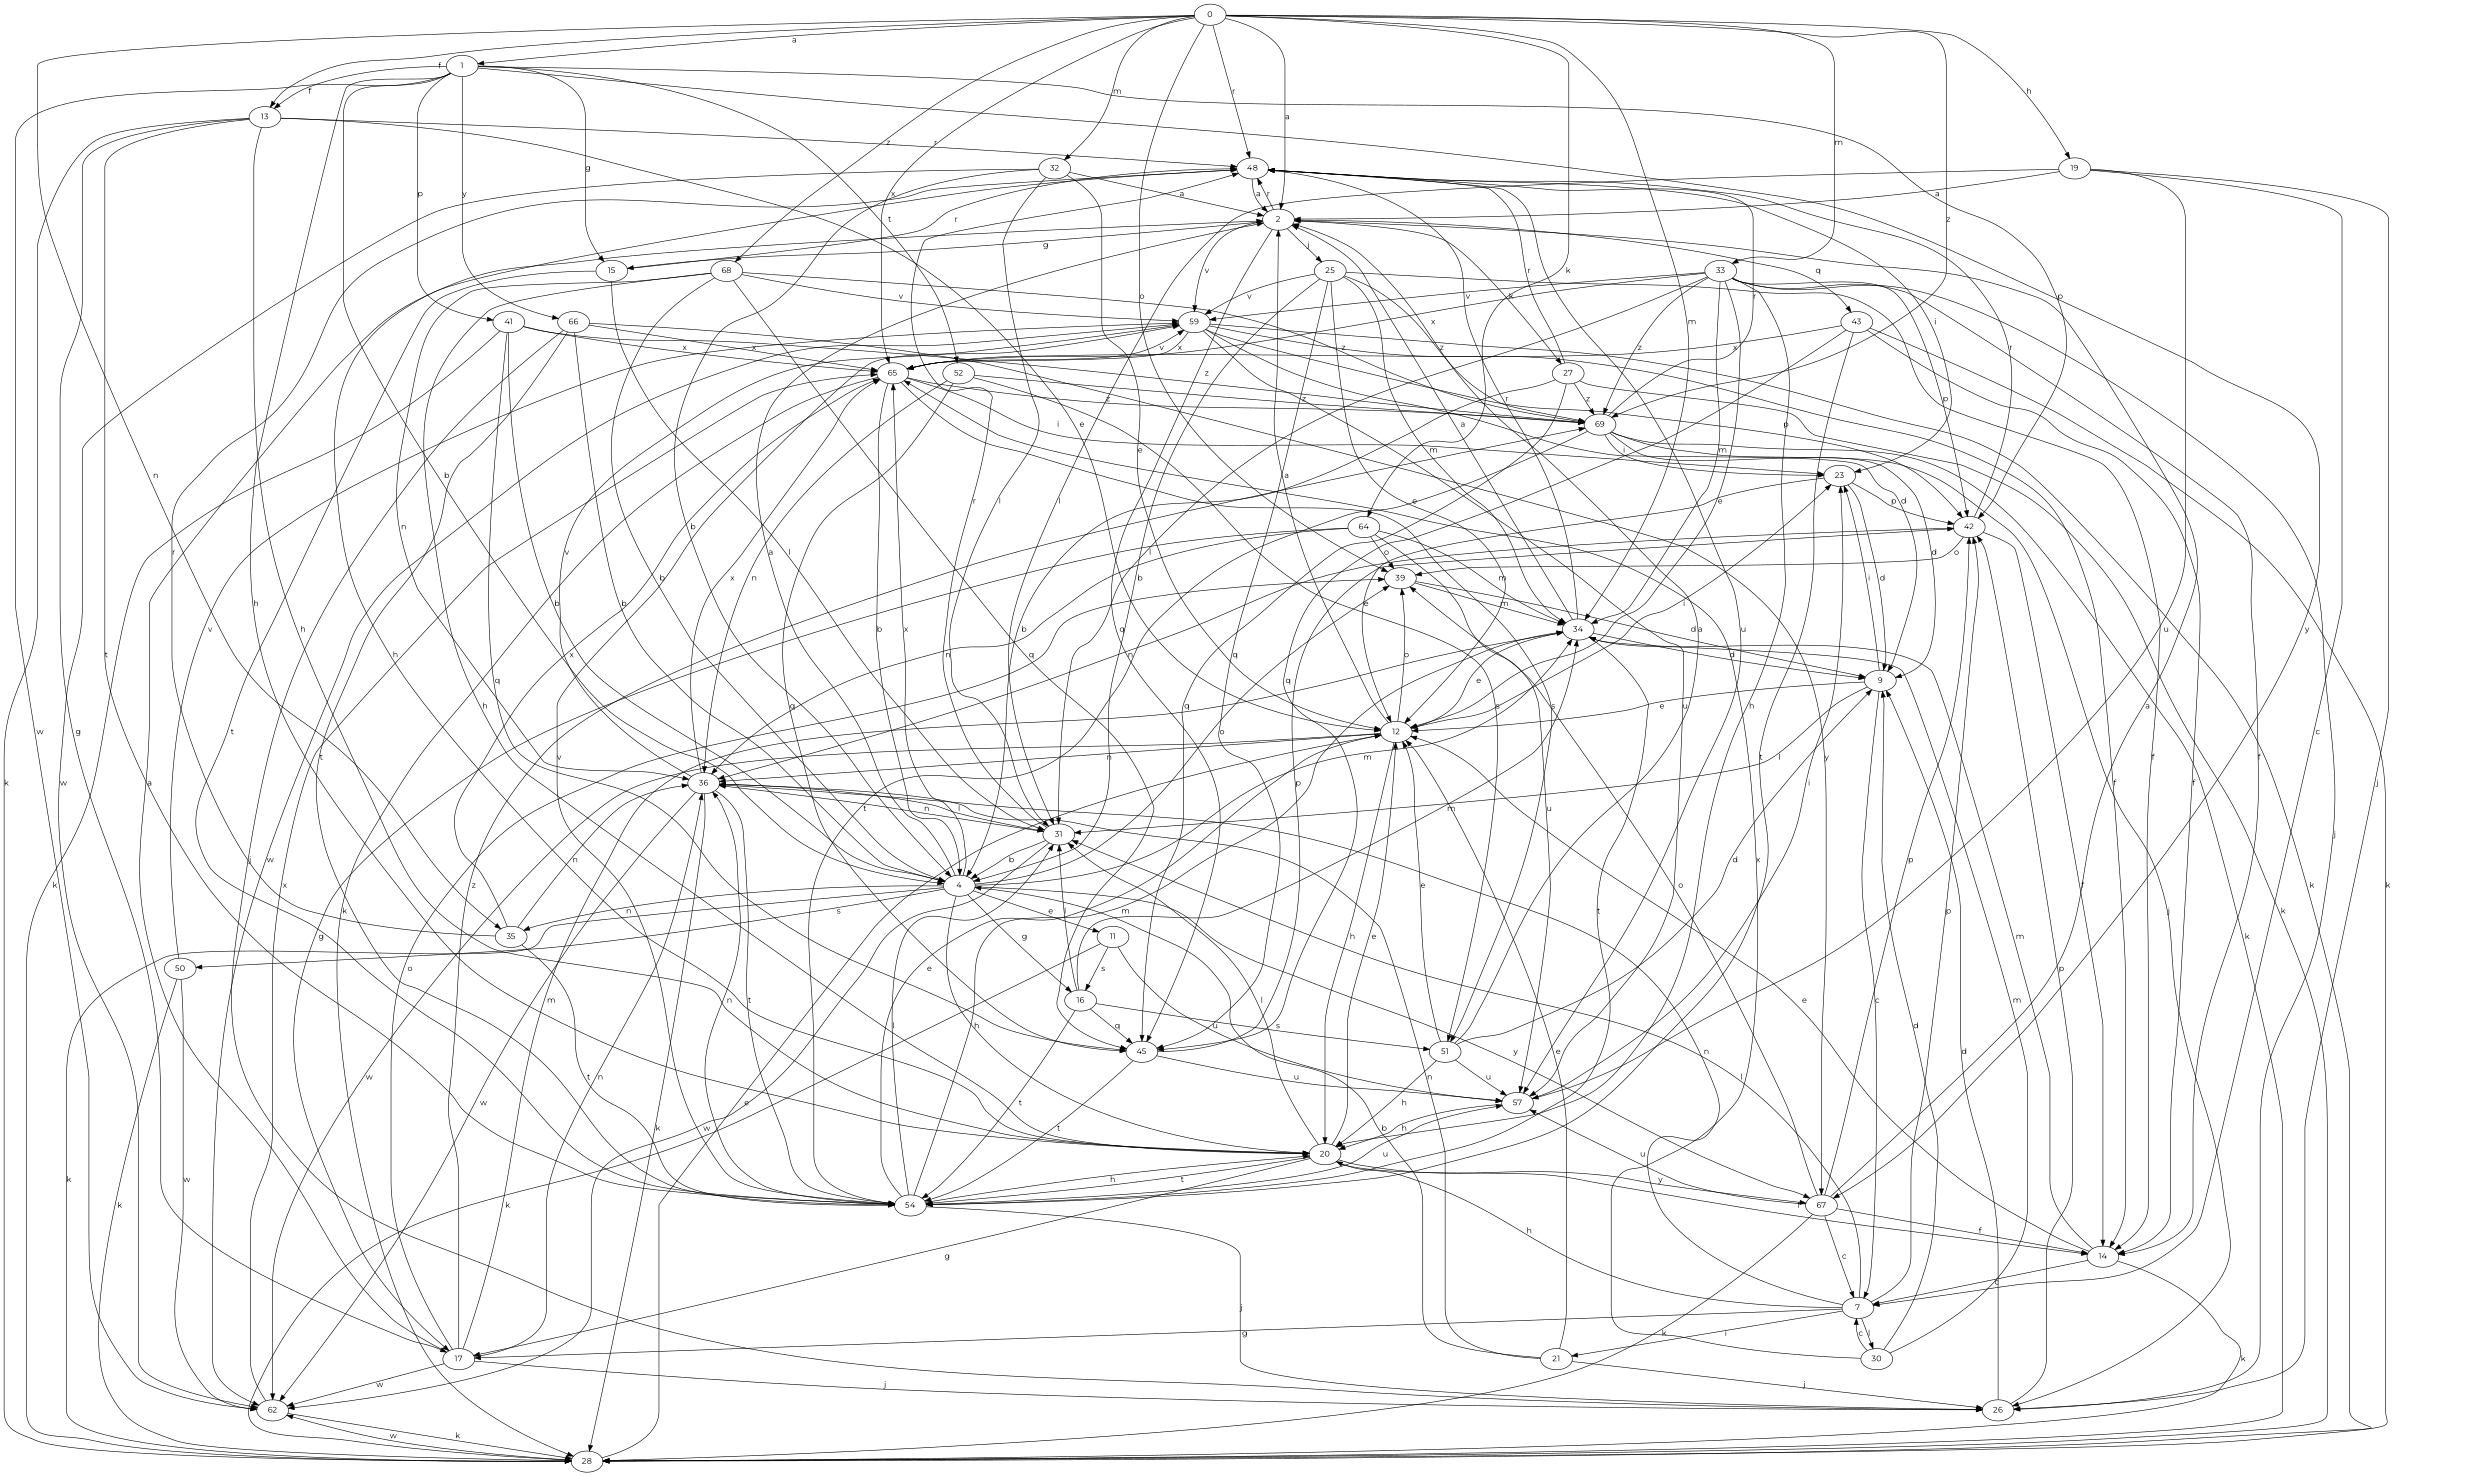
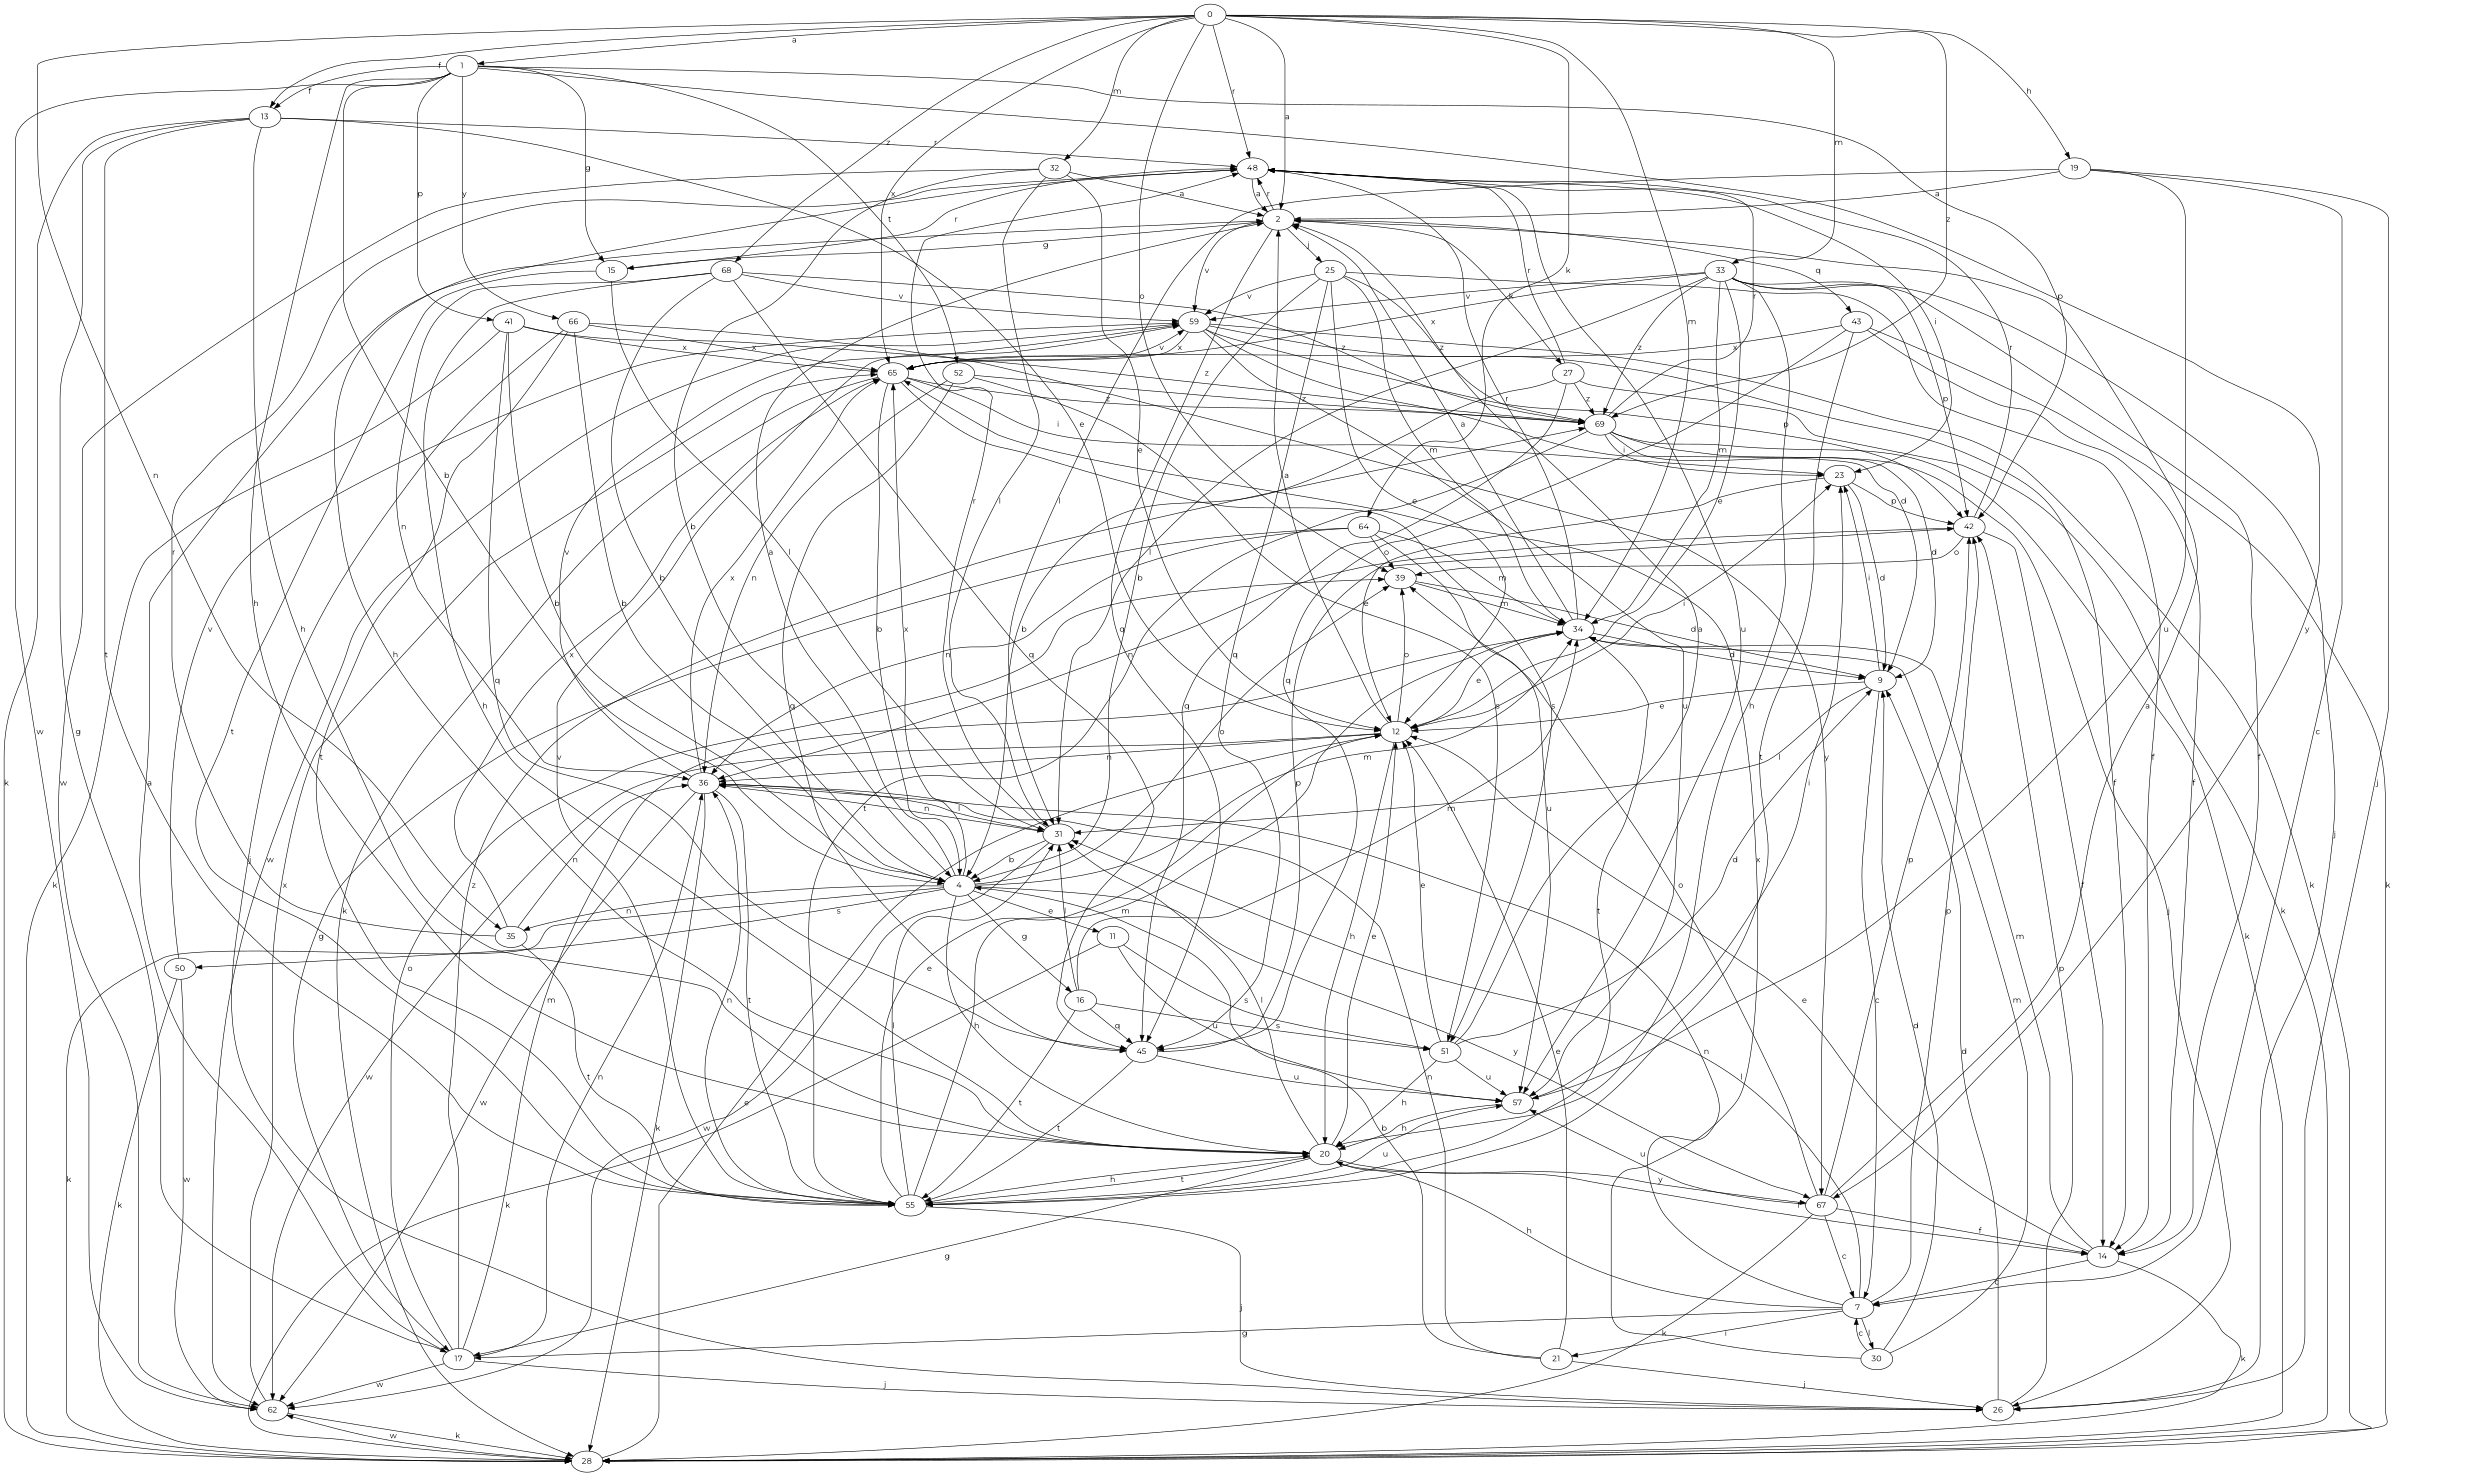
edge "11" -> "16": now "11" -> "51"
node "54": label "54" -> "55"
